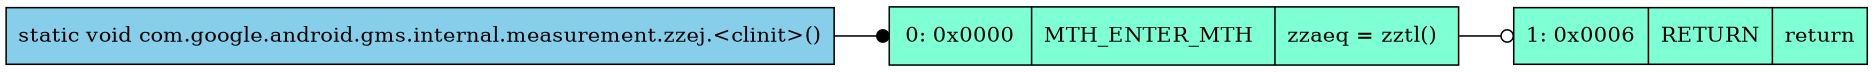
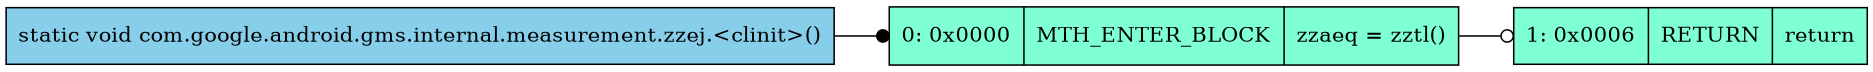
node "0: 0x0000": text "MTH_ENTER_MTH" -> "MTH_ENTER_BLOCK"
